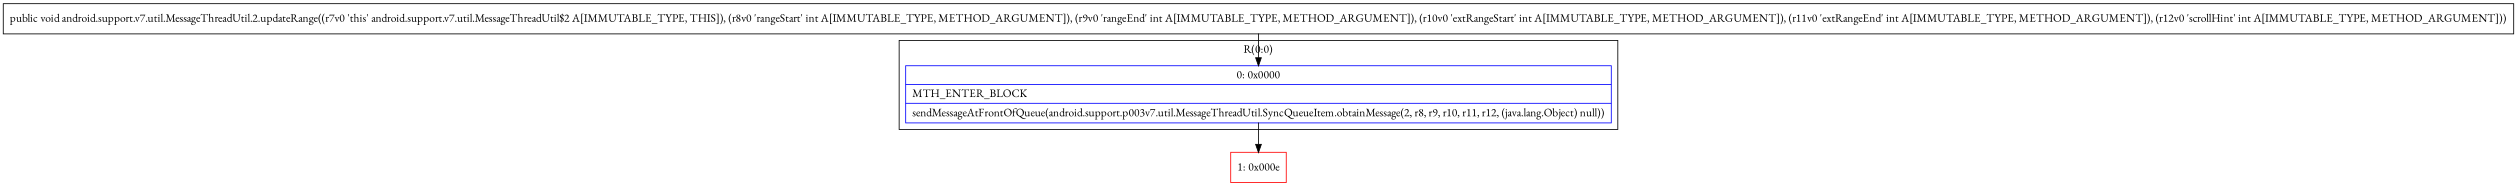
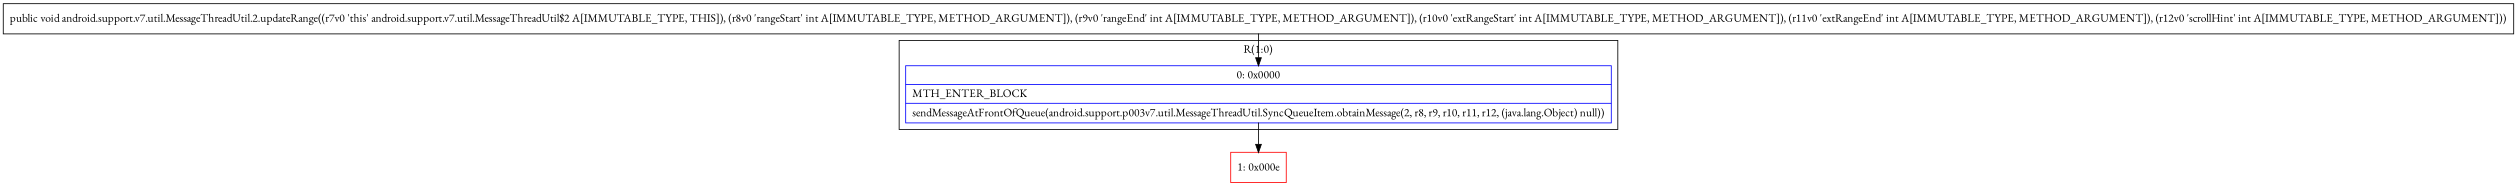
cluster "R(0:0)": label "R(0:0)" -> "R(1:0)"
